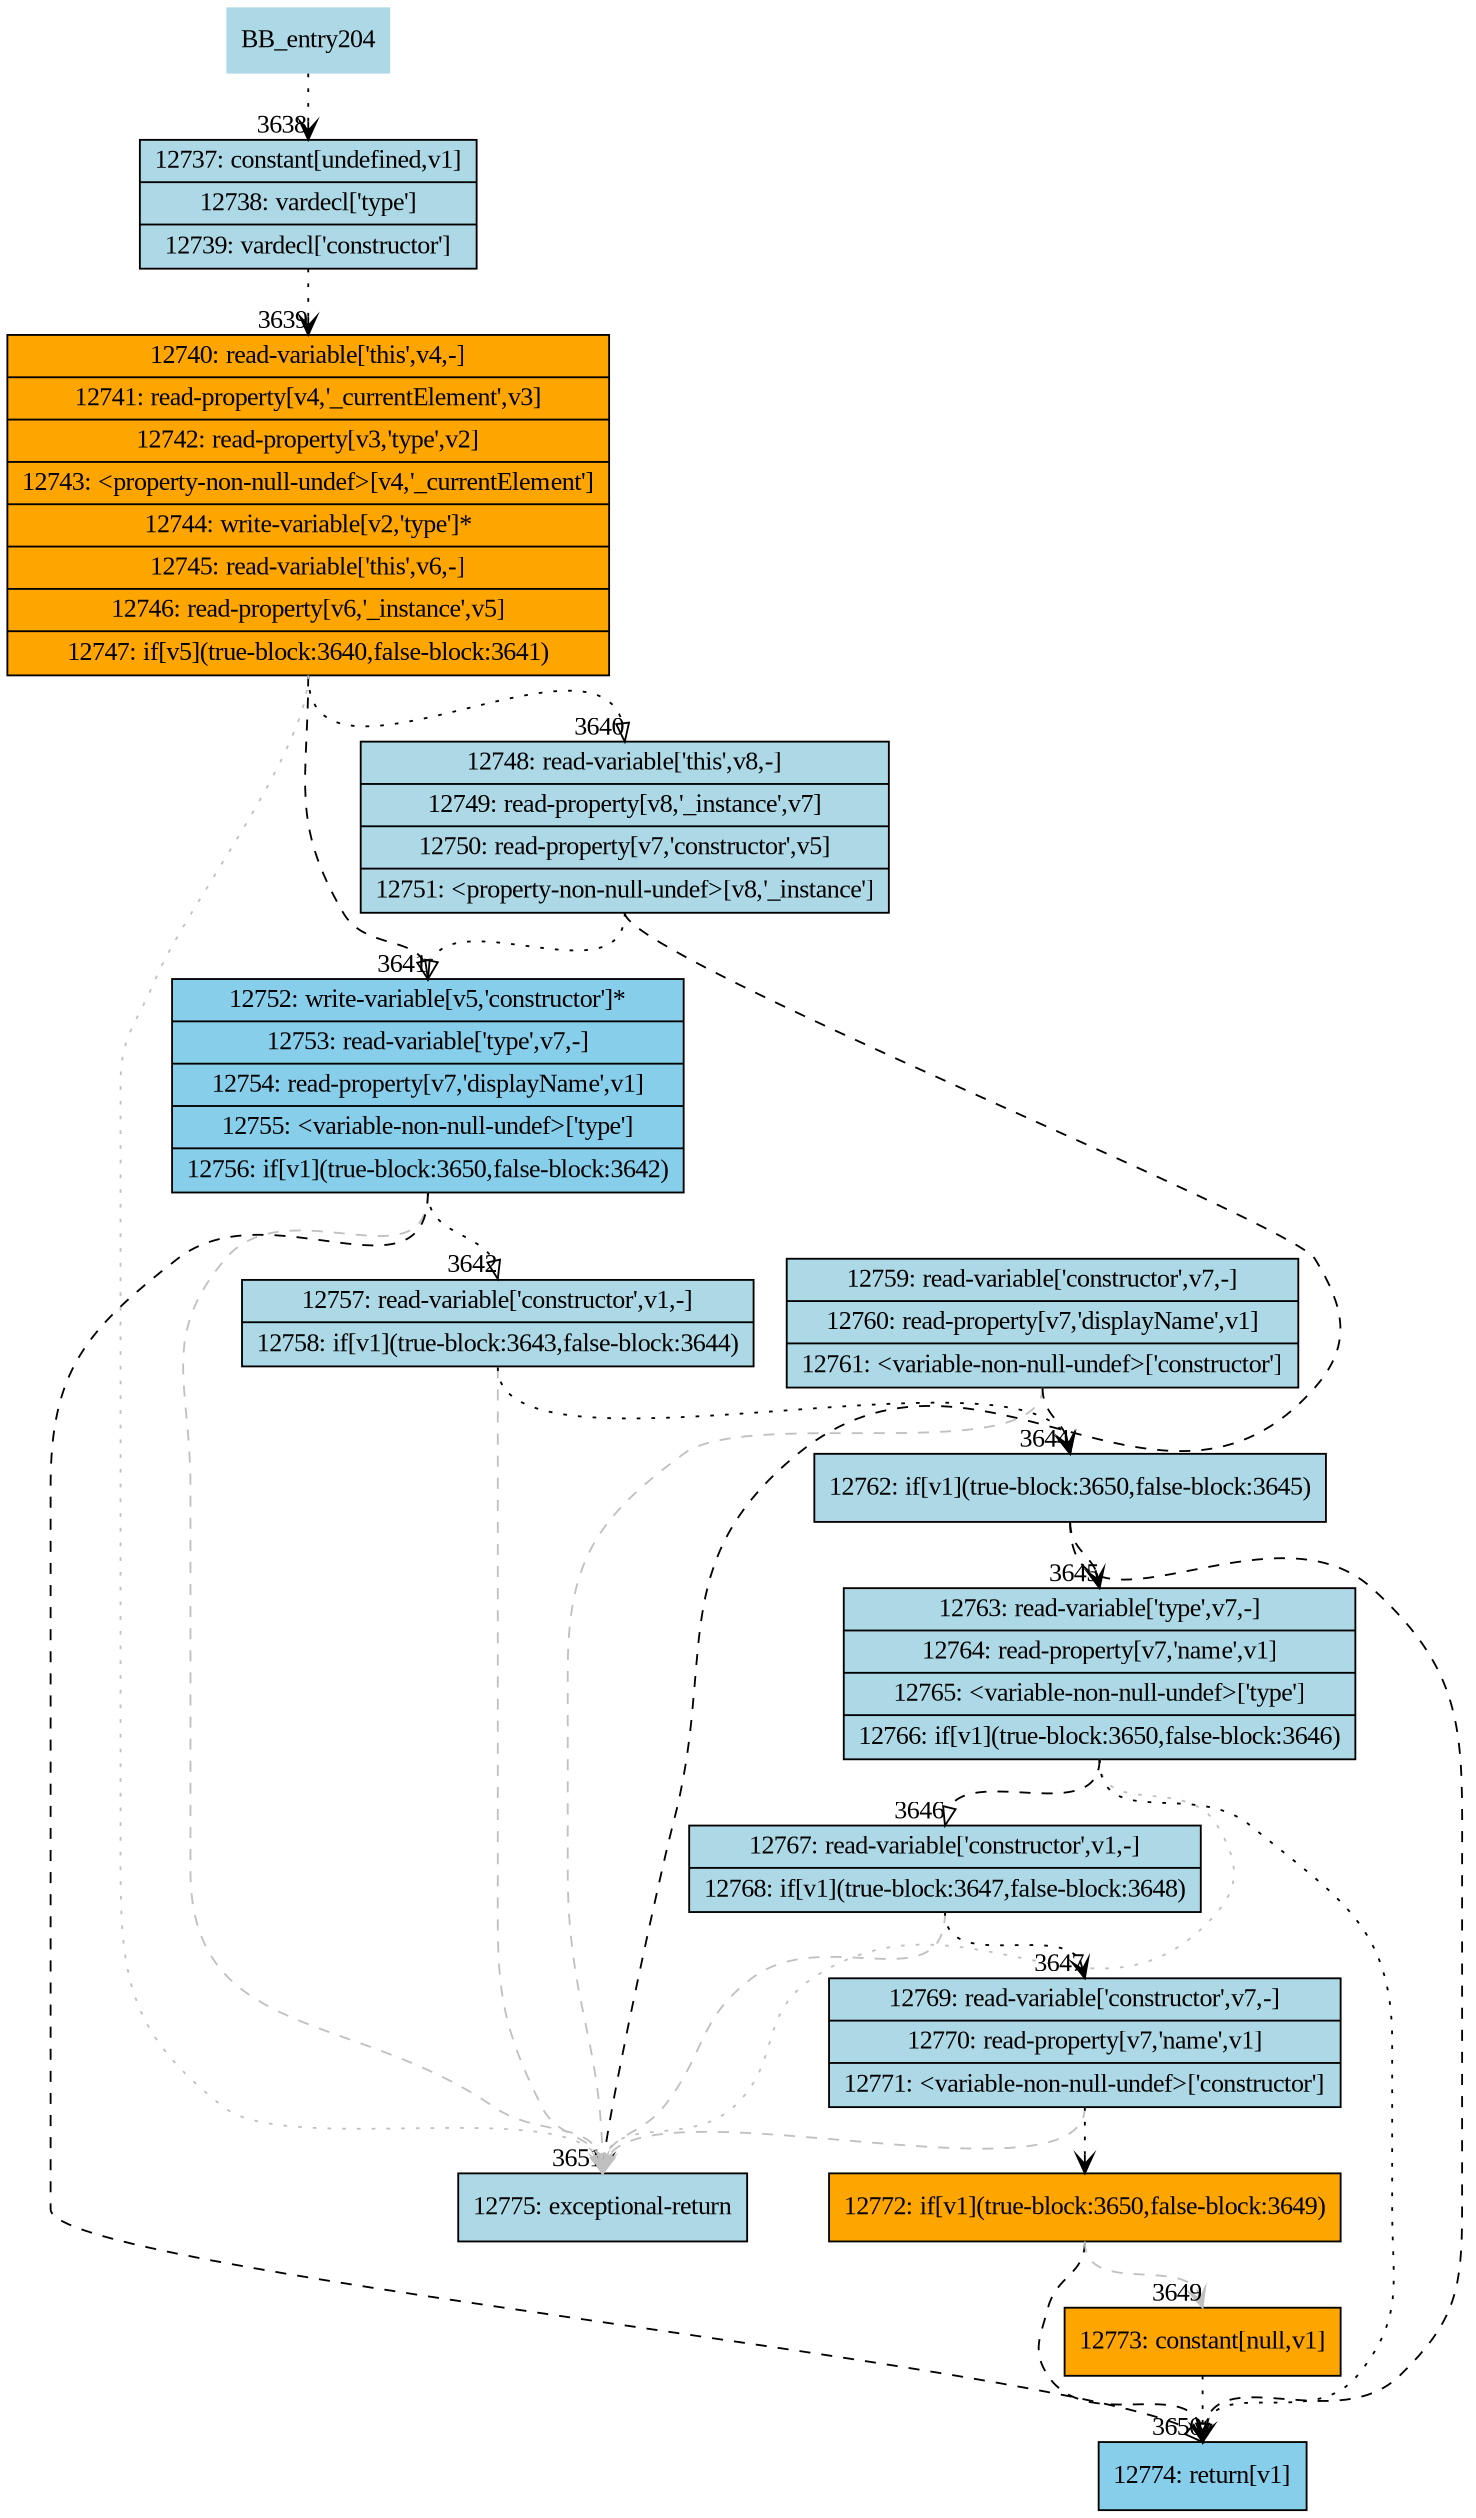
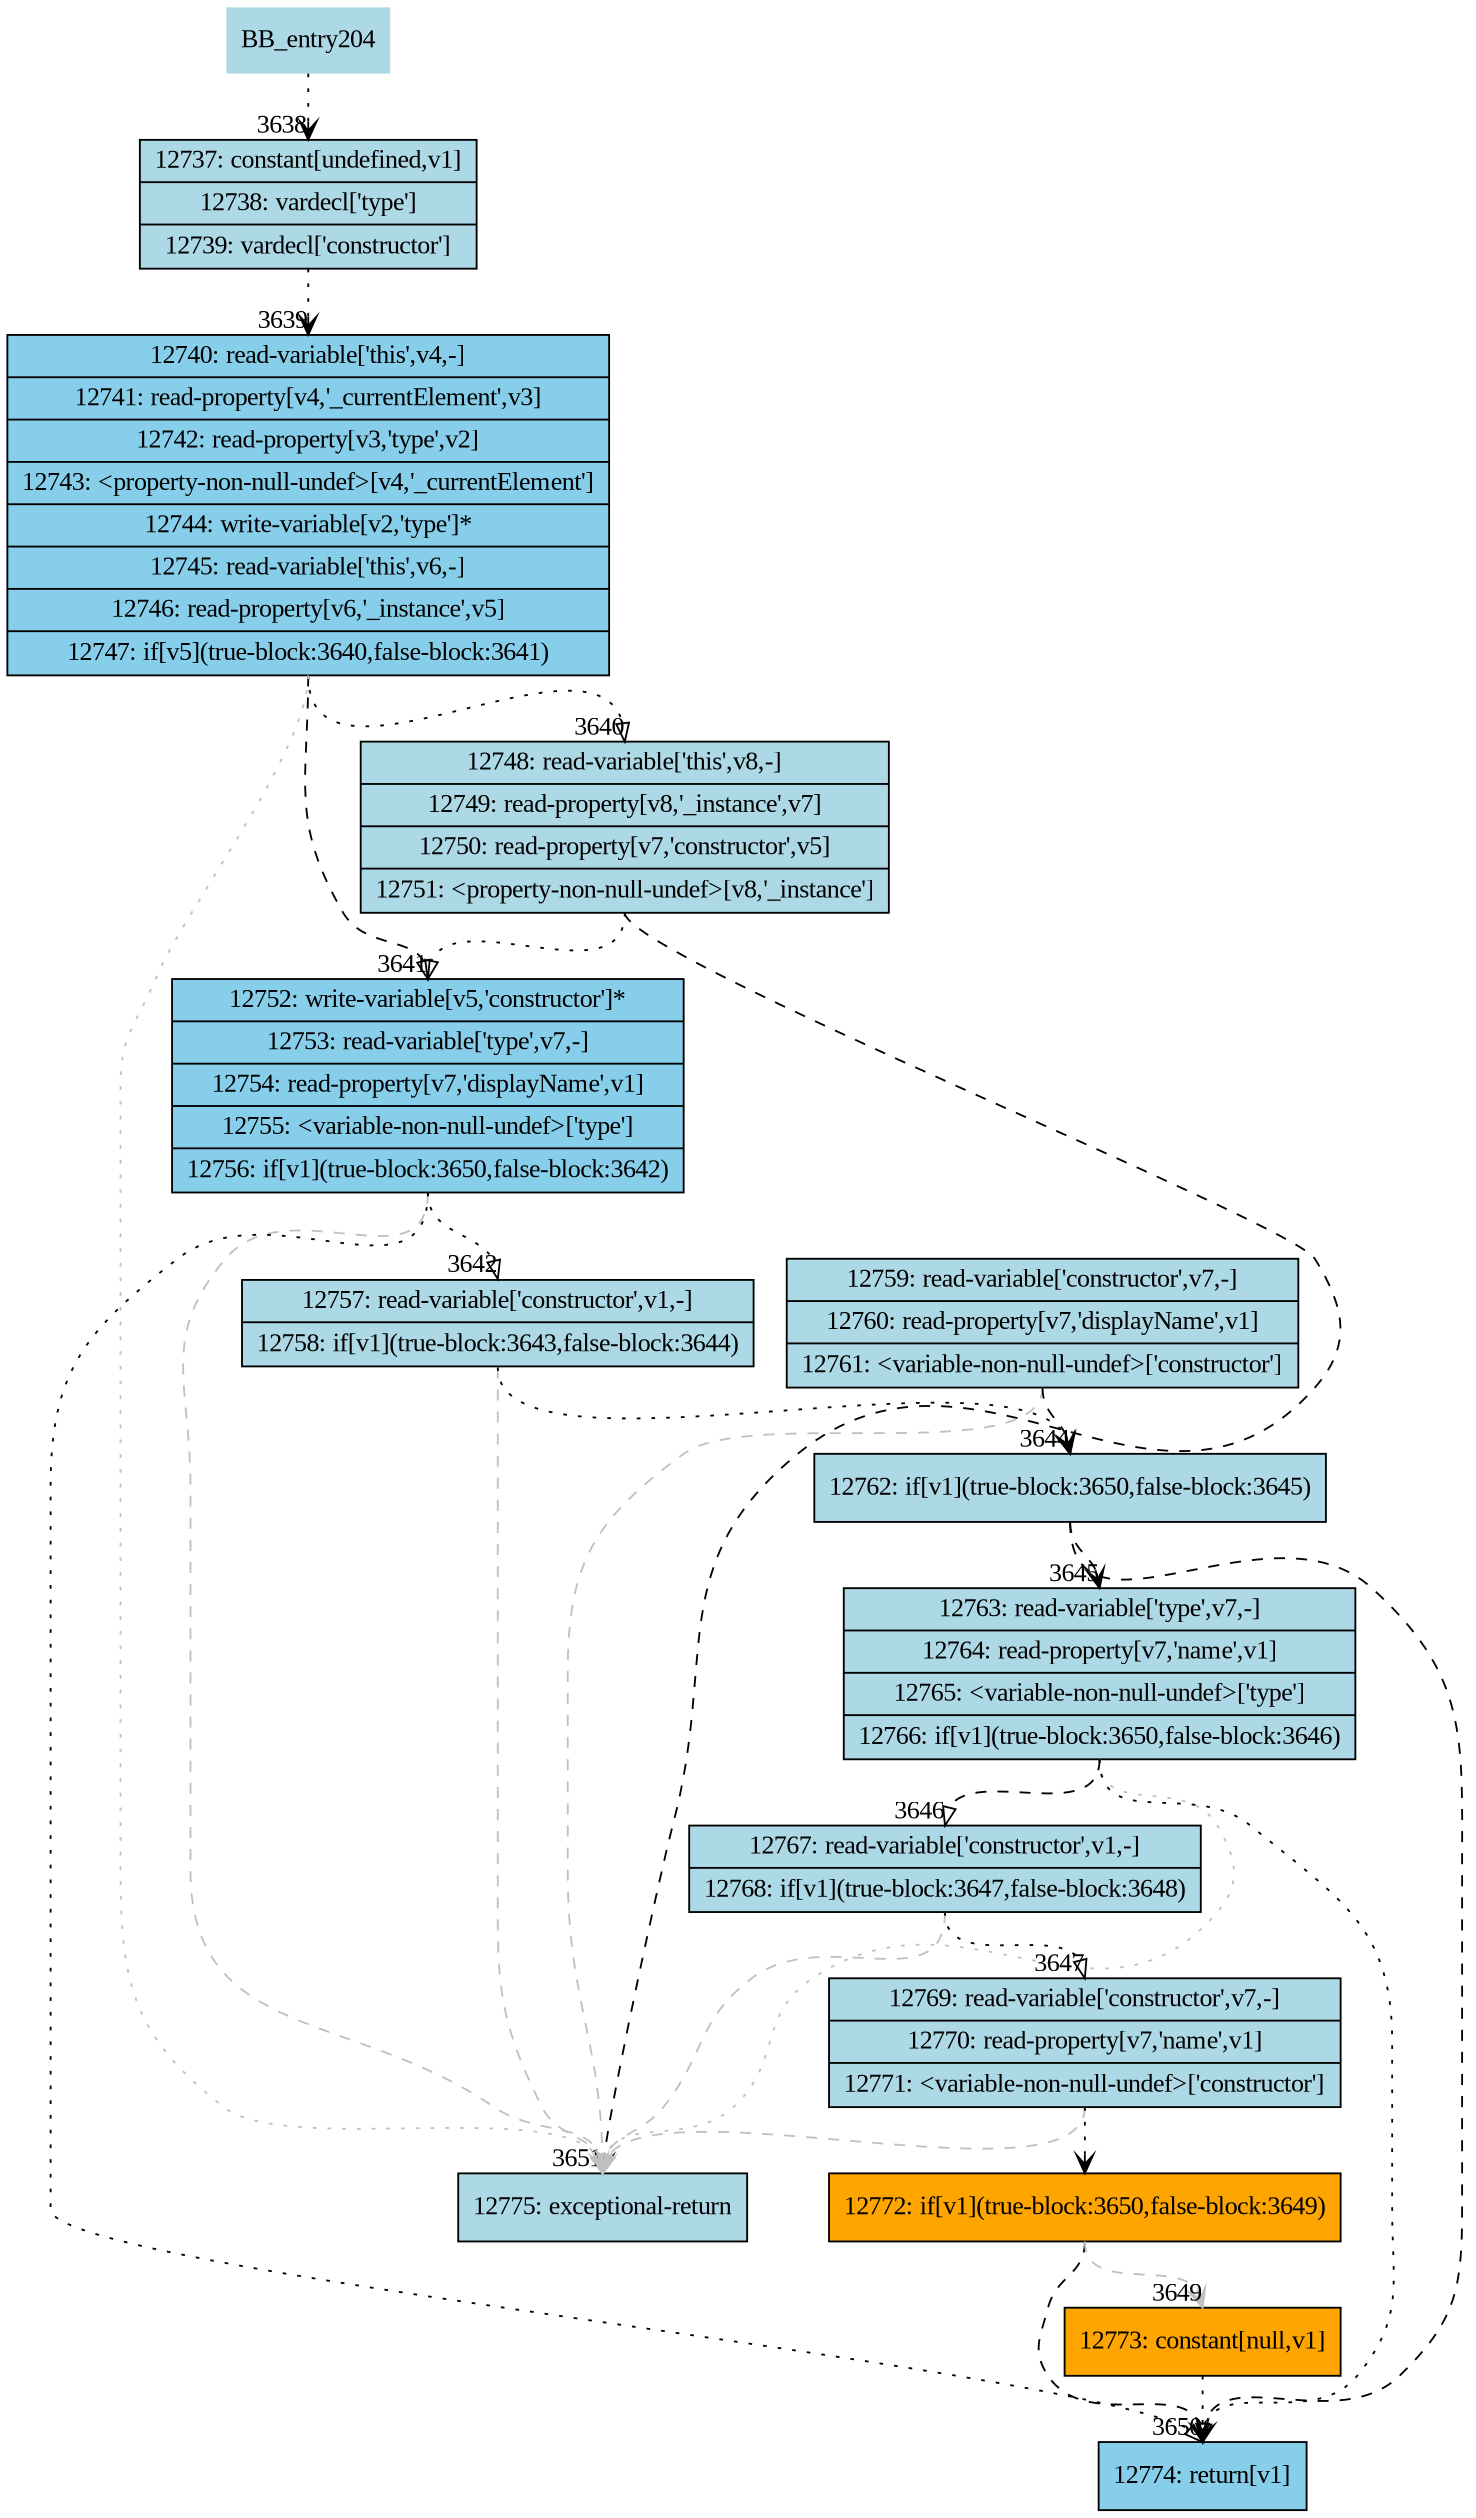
node "12740: read-variable['this',v4,-]": fillcolor orange -> skyblue
edge "12767: read-variable['constructor',v1,-]" -> "12769: read-variable['constructor',v7,-]": arrowhead vee -> onormal
edge "12752: write-variable[v5,'constructor']*" -> "12774: return[v1]": style dashed -> dotted
